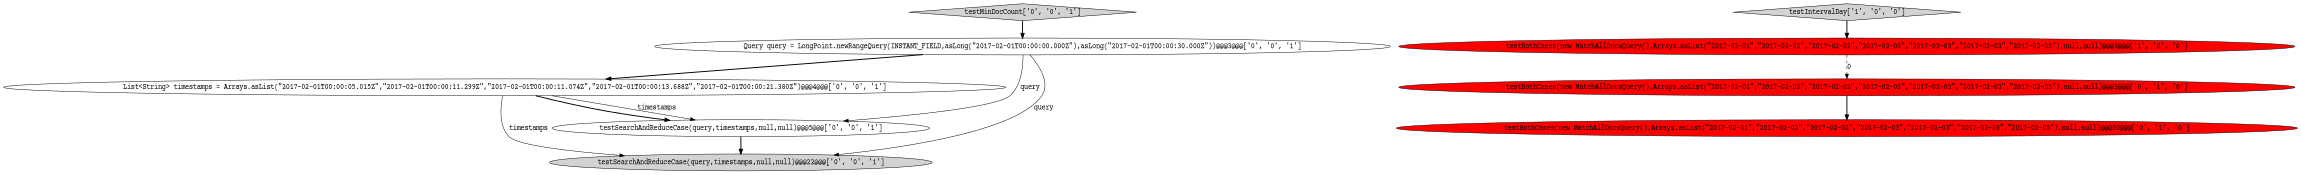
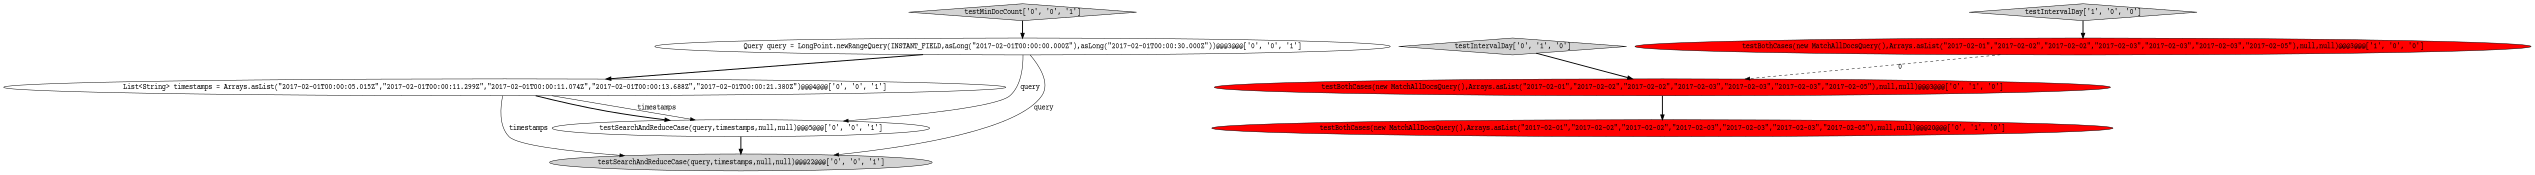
node "testIntervalDay['0', '1', '0']": added
